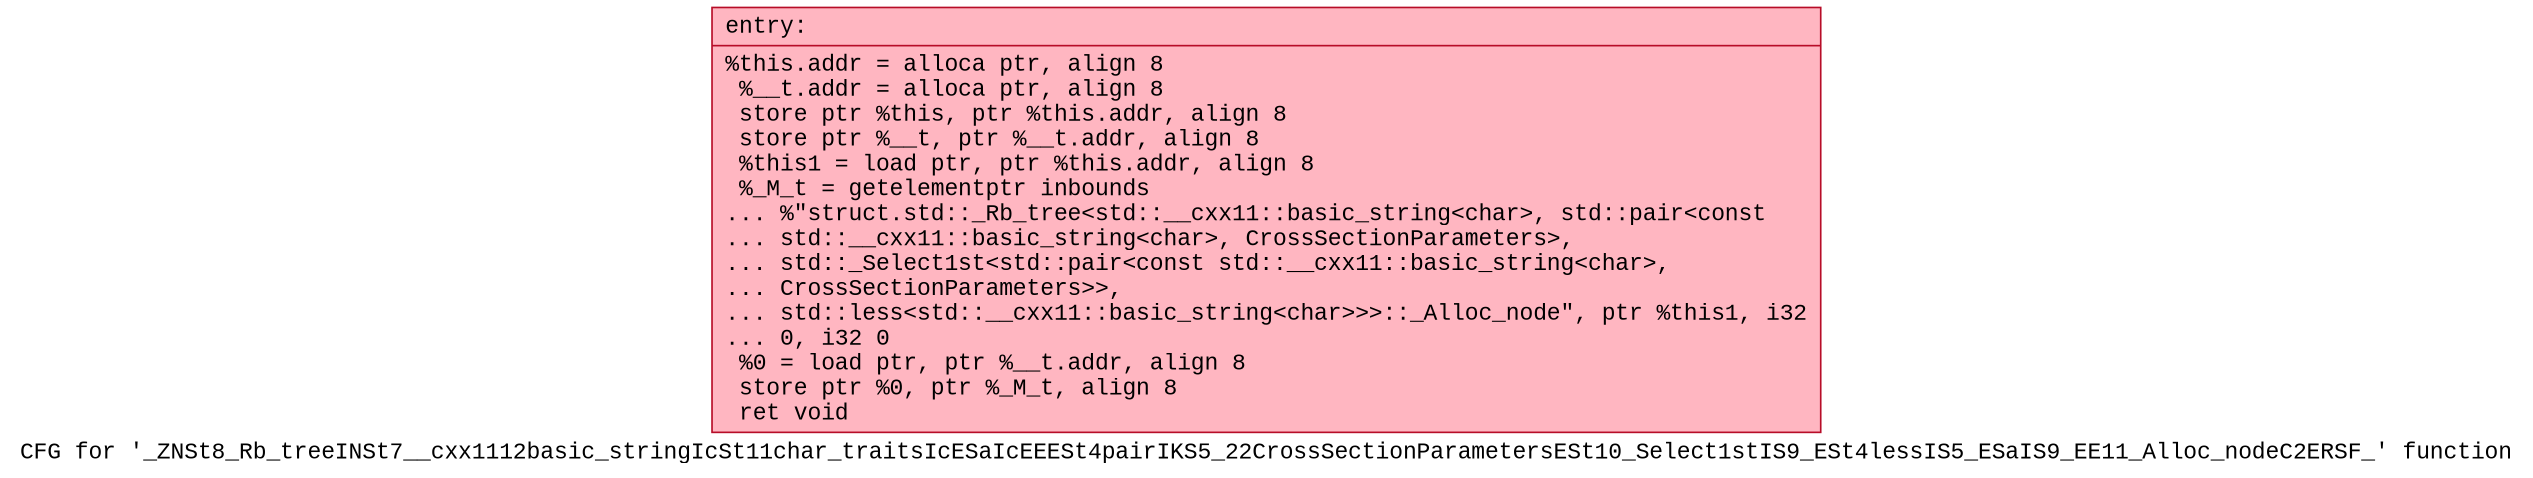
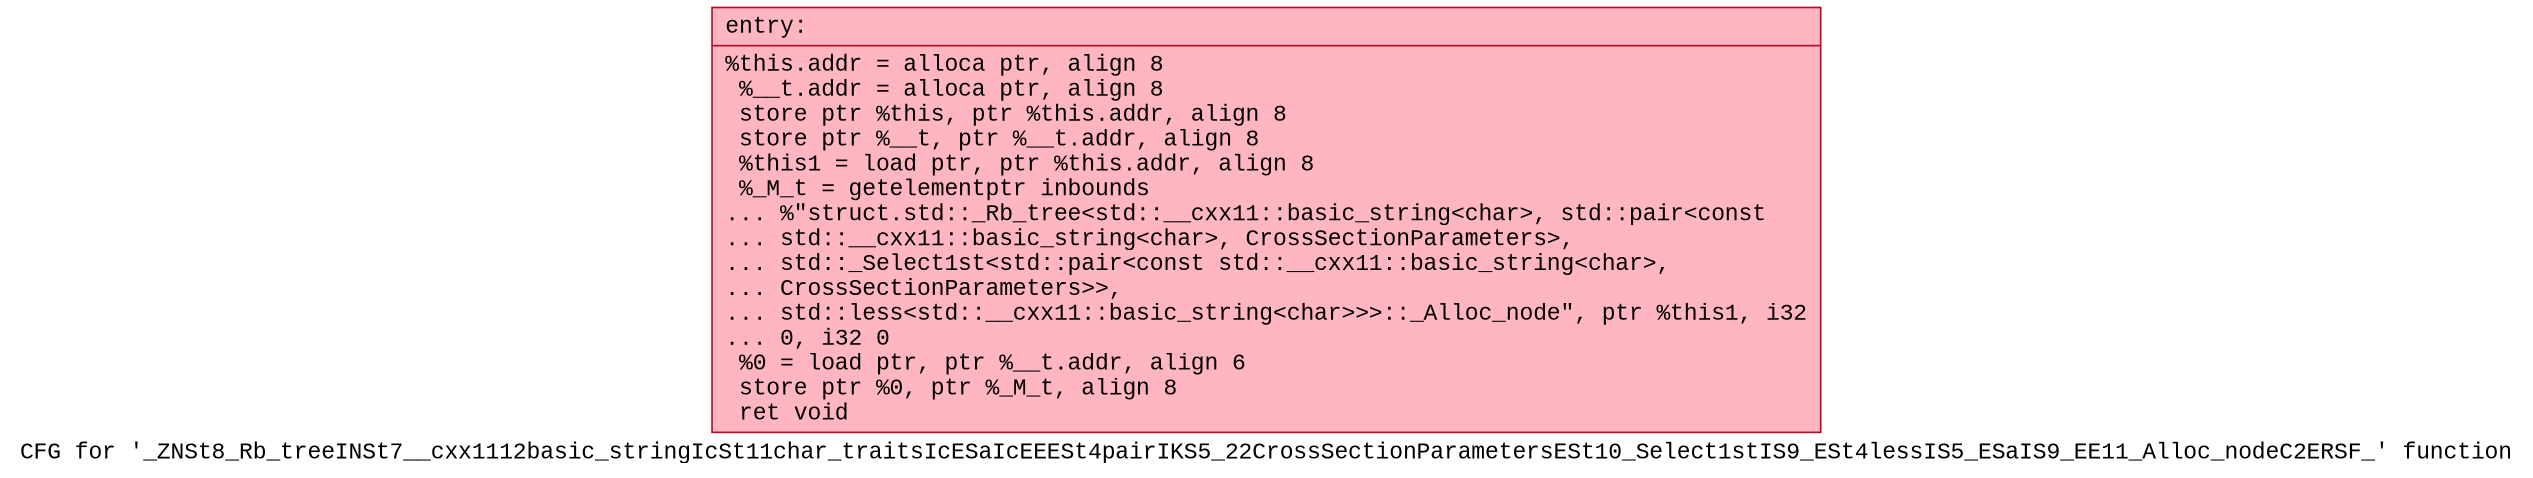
node "entry:": text "%0 = load ptr, ptr %__t.addr, align 8" -> "%0 = load ptr, ptr %__t.addr, align 6"
